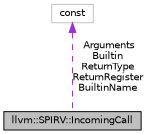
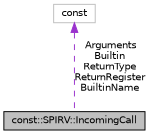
node "llvm::SPIRV::IncomingCall": label "llvm::SPIRV::IncomingCall" -> "const::SPIRV::IncomingCall"
